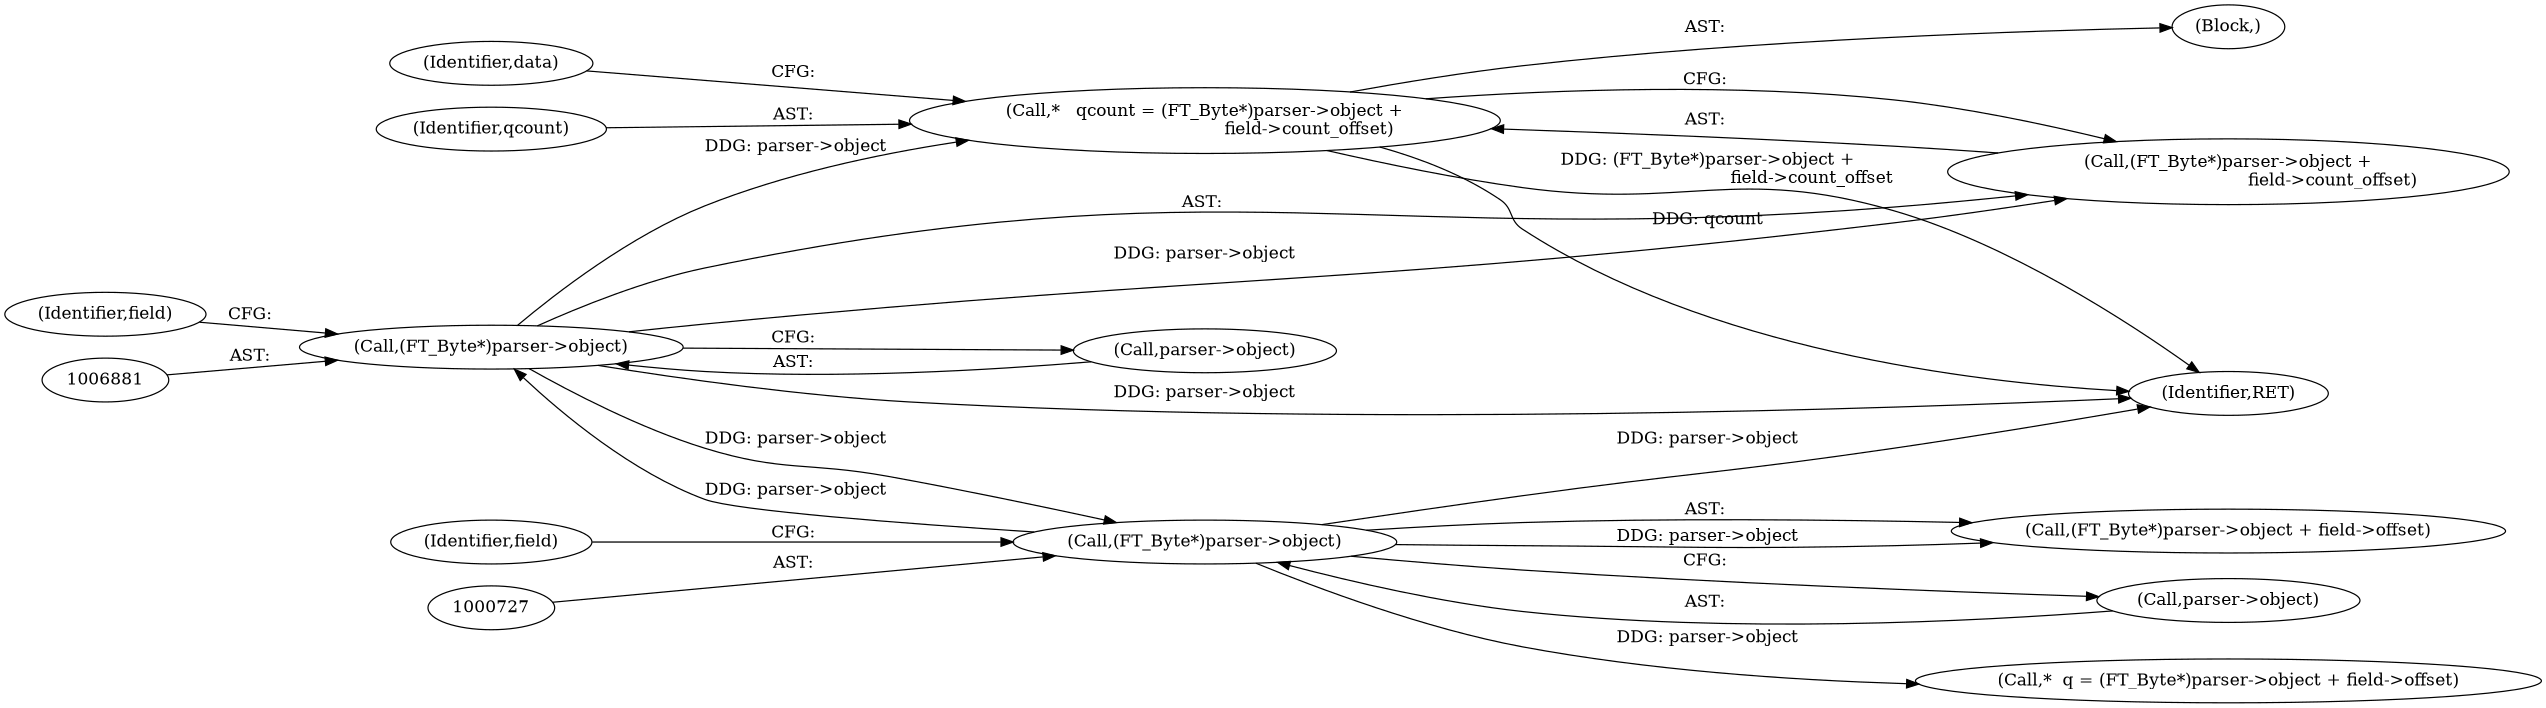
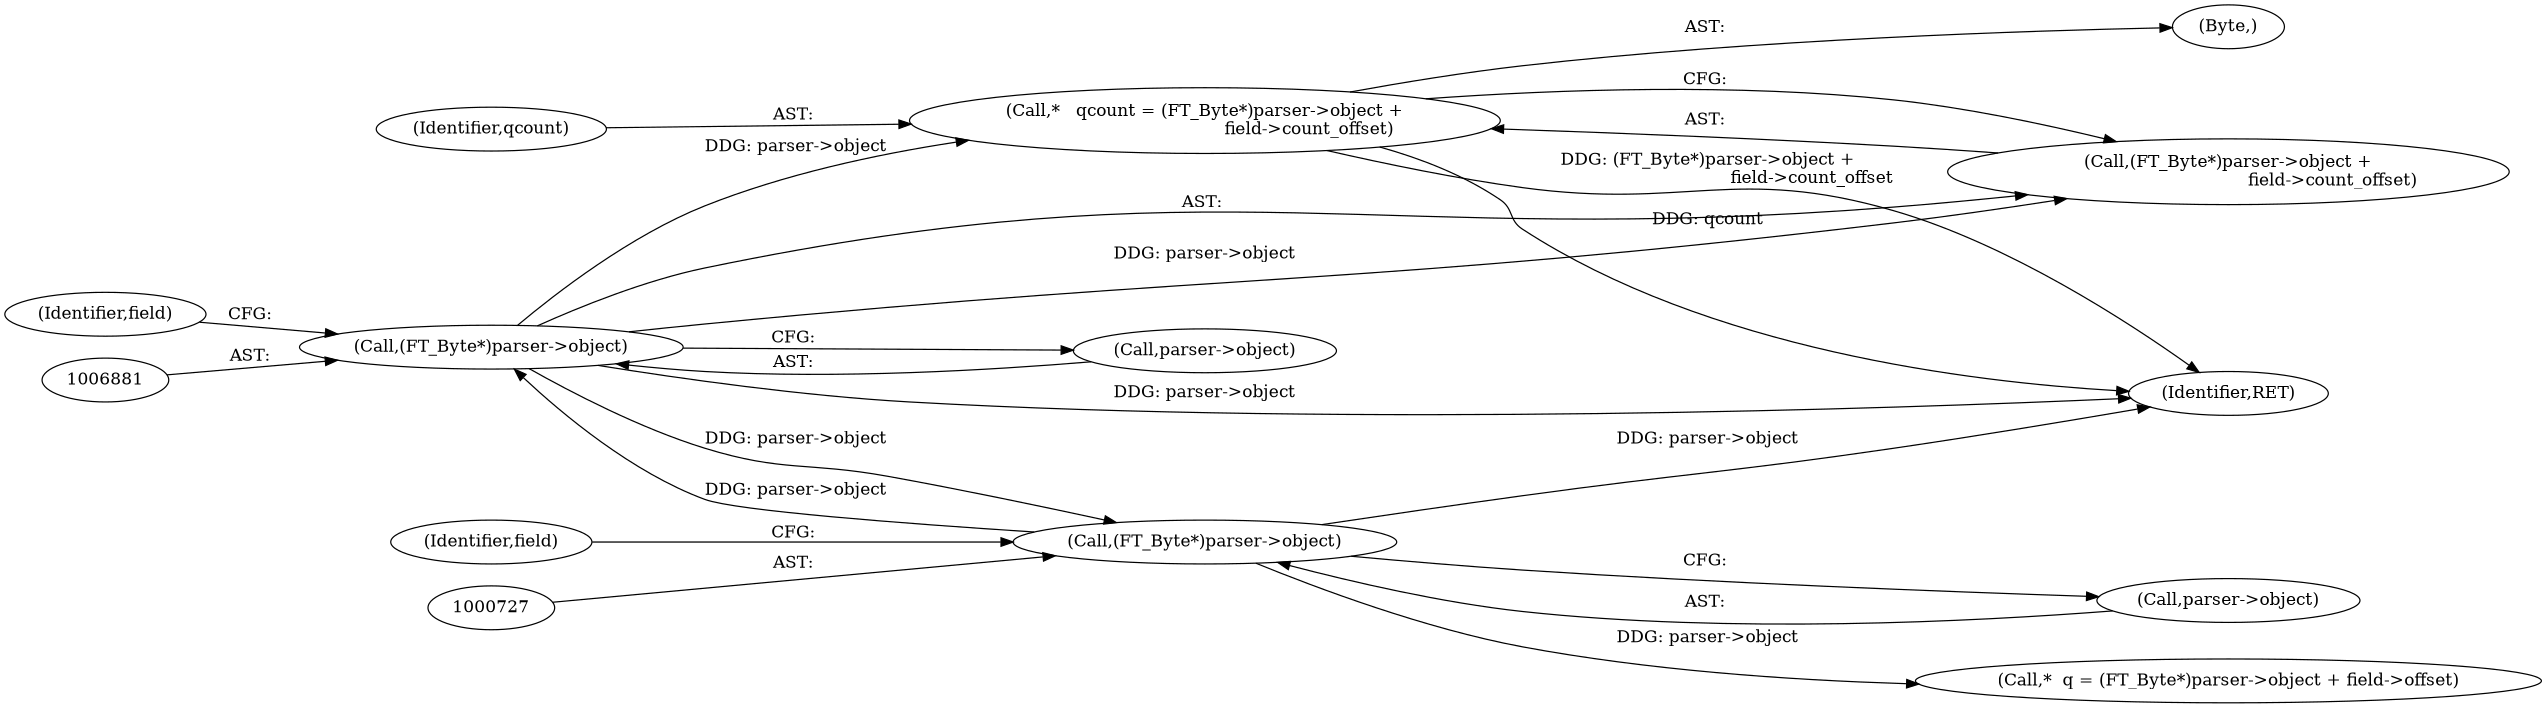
node "(Block,)": label "(Block,)" -> "(Byte,)"
node "(Identifier,data)": removed
node "(Call,(FT_Byte*)parser->object + field->offset)": removed
